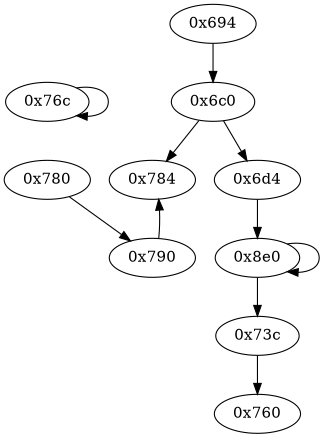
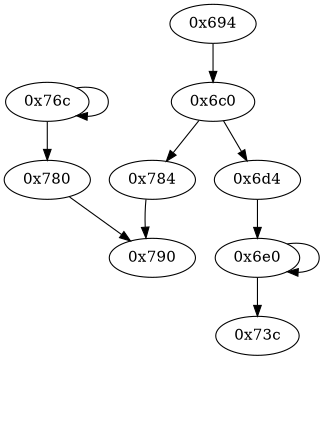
edge "0x76c" -> "0x780": added
edge "0x790" -> "0x784": reversed
node "0x8e0": label "0x8e0" -> "0x6e0"
node "0x760": removed
